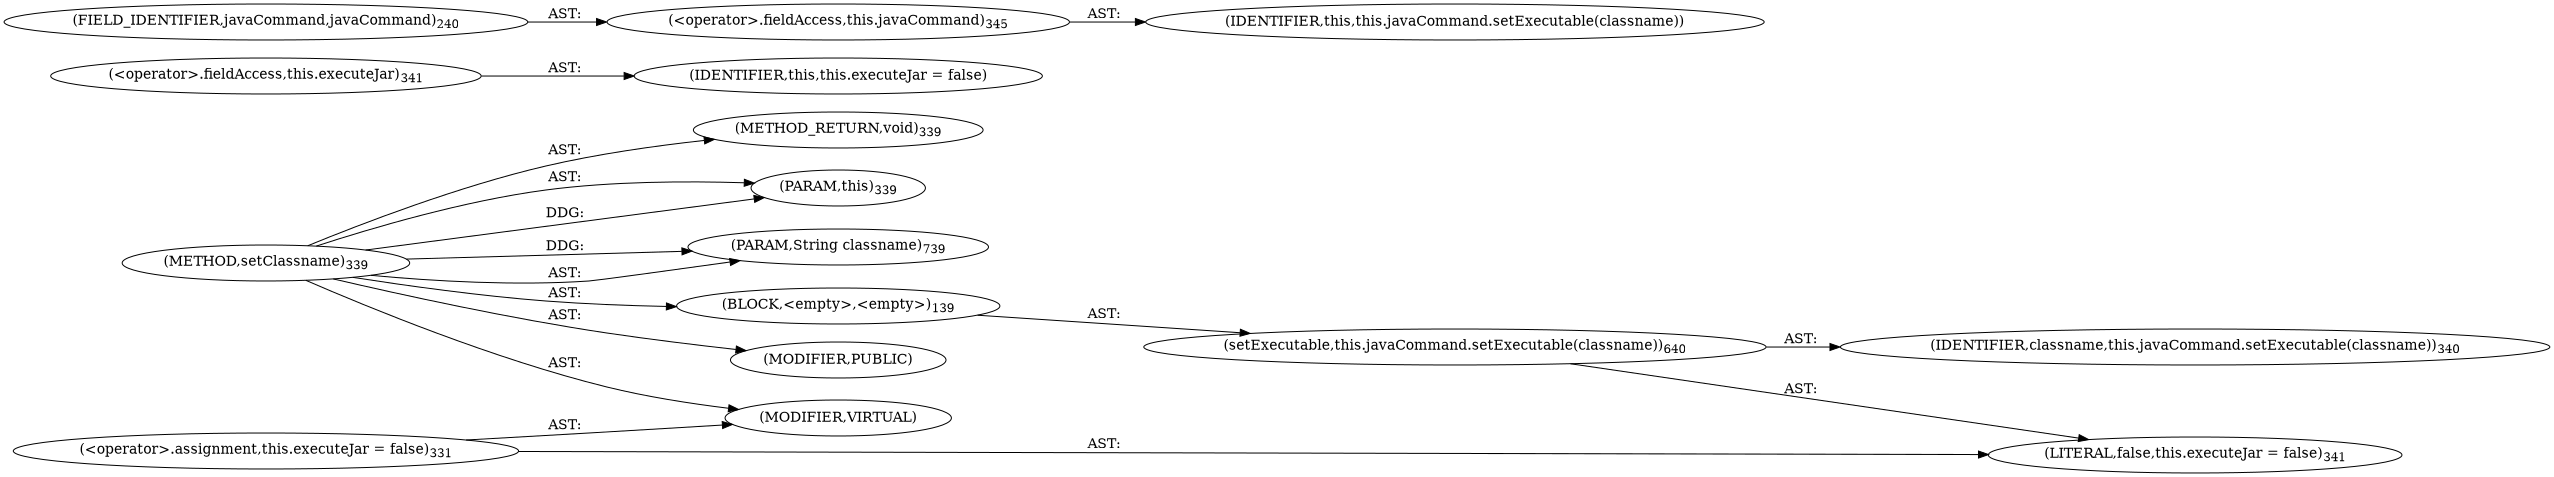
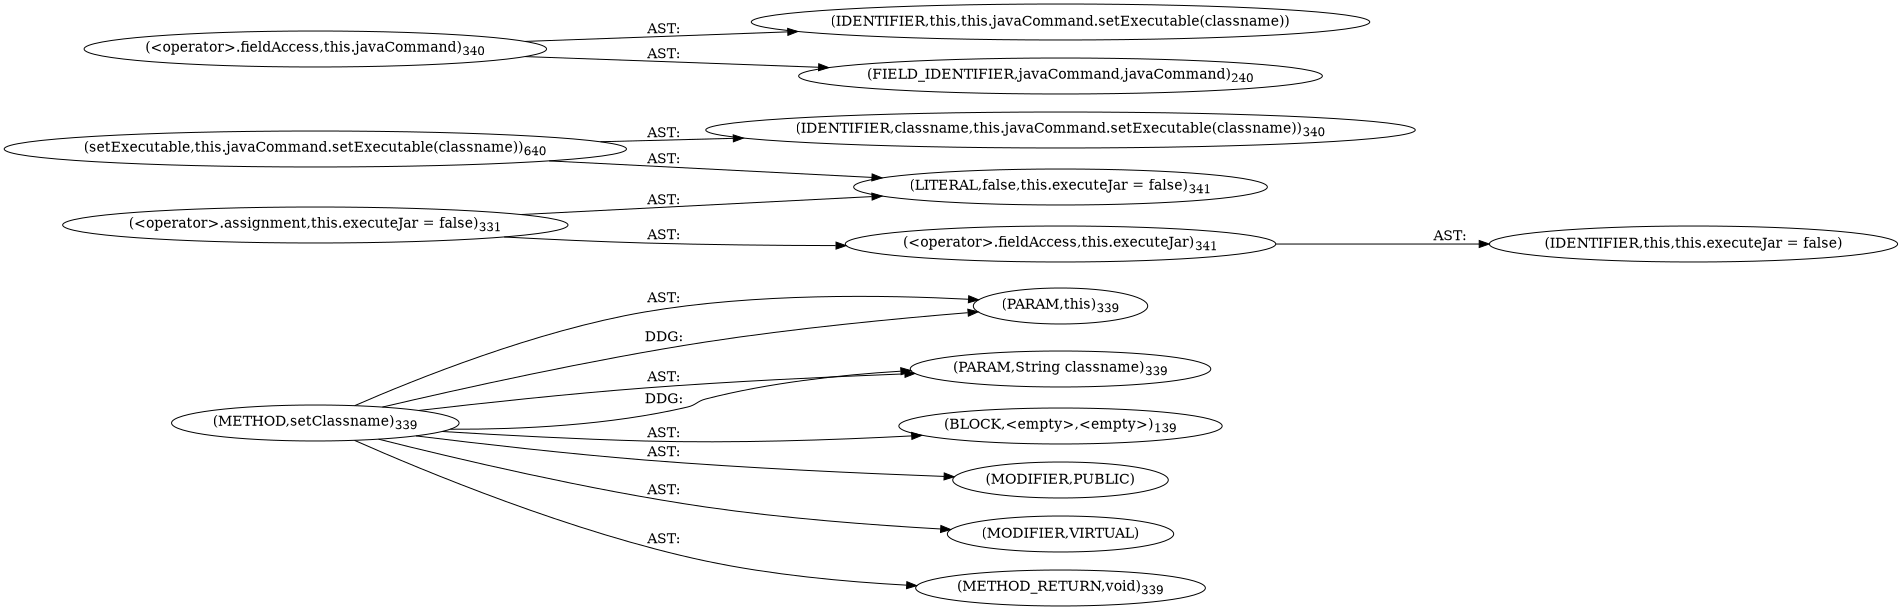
node "(<operator>.fieldAccess,this.javaCommand)": text "345" -> "340"
edge "(FIELD_IDENTIFIER,javaCommand,javaCommand)" -> "(<operator>.fieldAccess,this.javaCommand)": reversed
node "(PARAM,String classname)": text "739" -> "339"
edge "(BLOCK,<empty>,<empty>)" -> "(setExecutable,this.javaCommand.setExecutable(classname))": removed, label "AST:"
edge "(<operator>.assignment,this.executeJar = false)" -> "(MODIFIER,VIRTUAL)": now "(<operator>.assignment,this.executeJar = false)" -> "(<operator>.fieldAccess,this.executeJar)"
